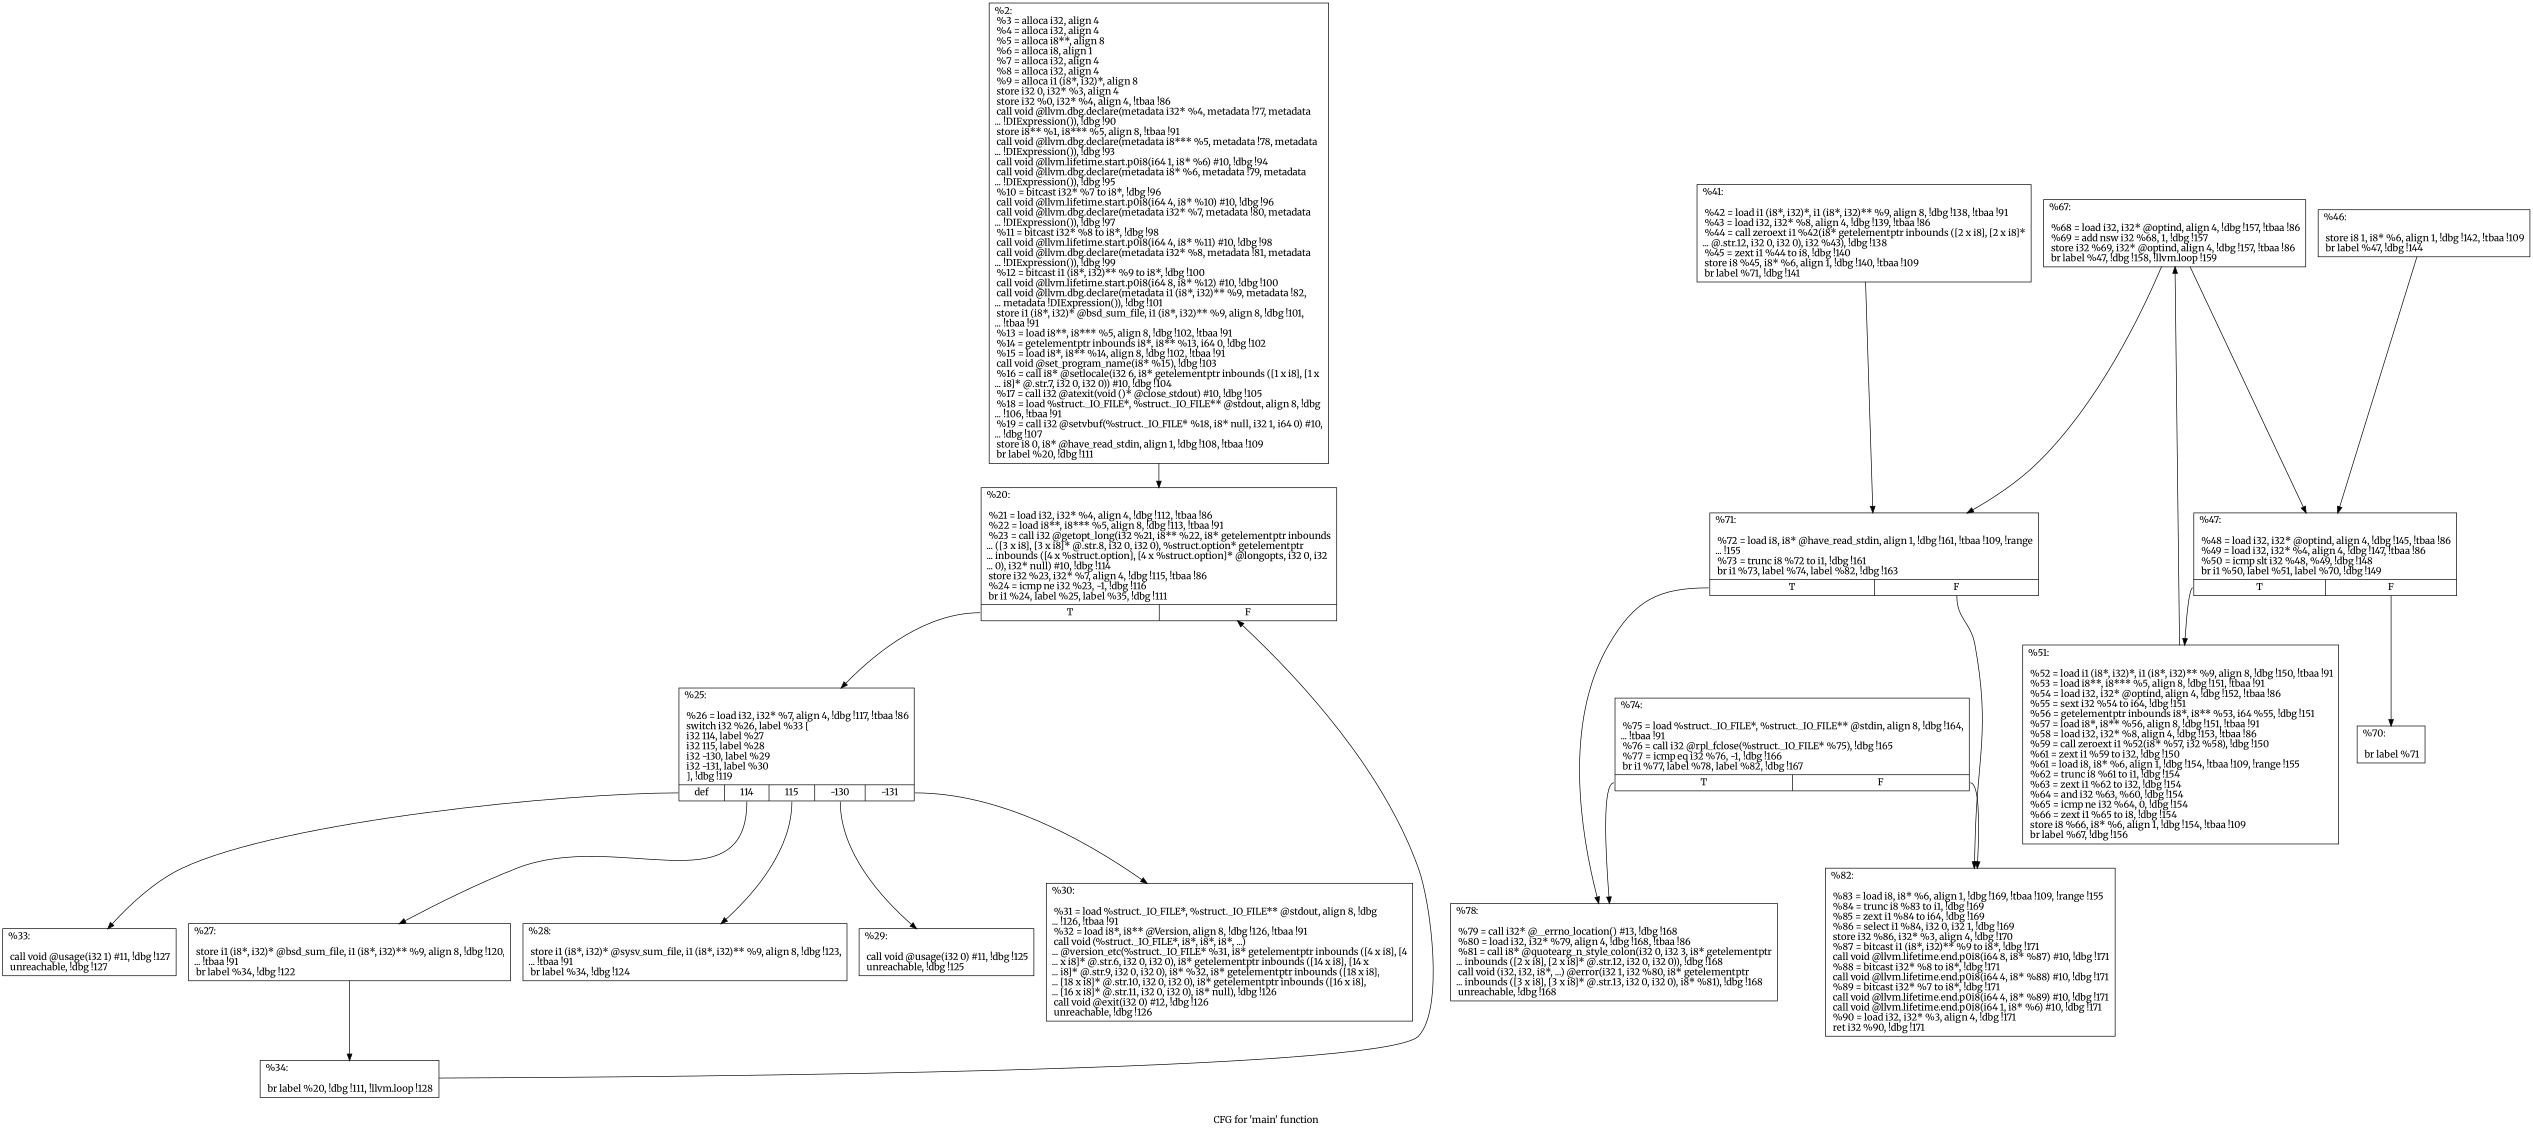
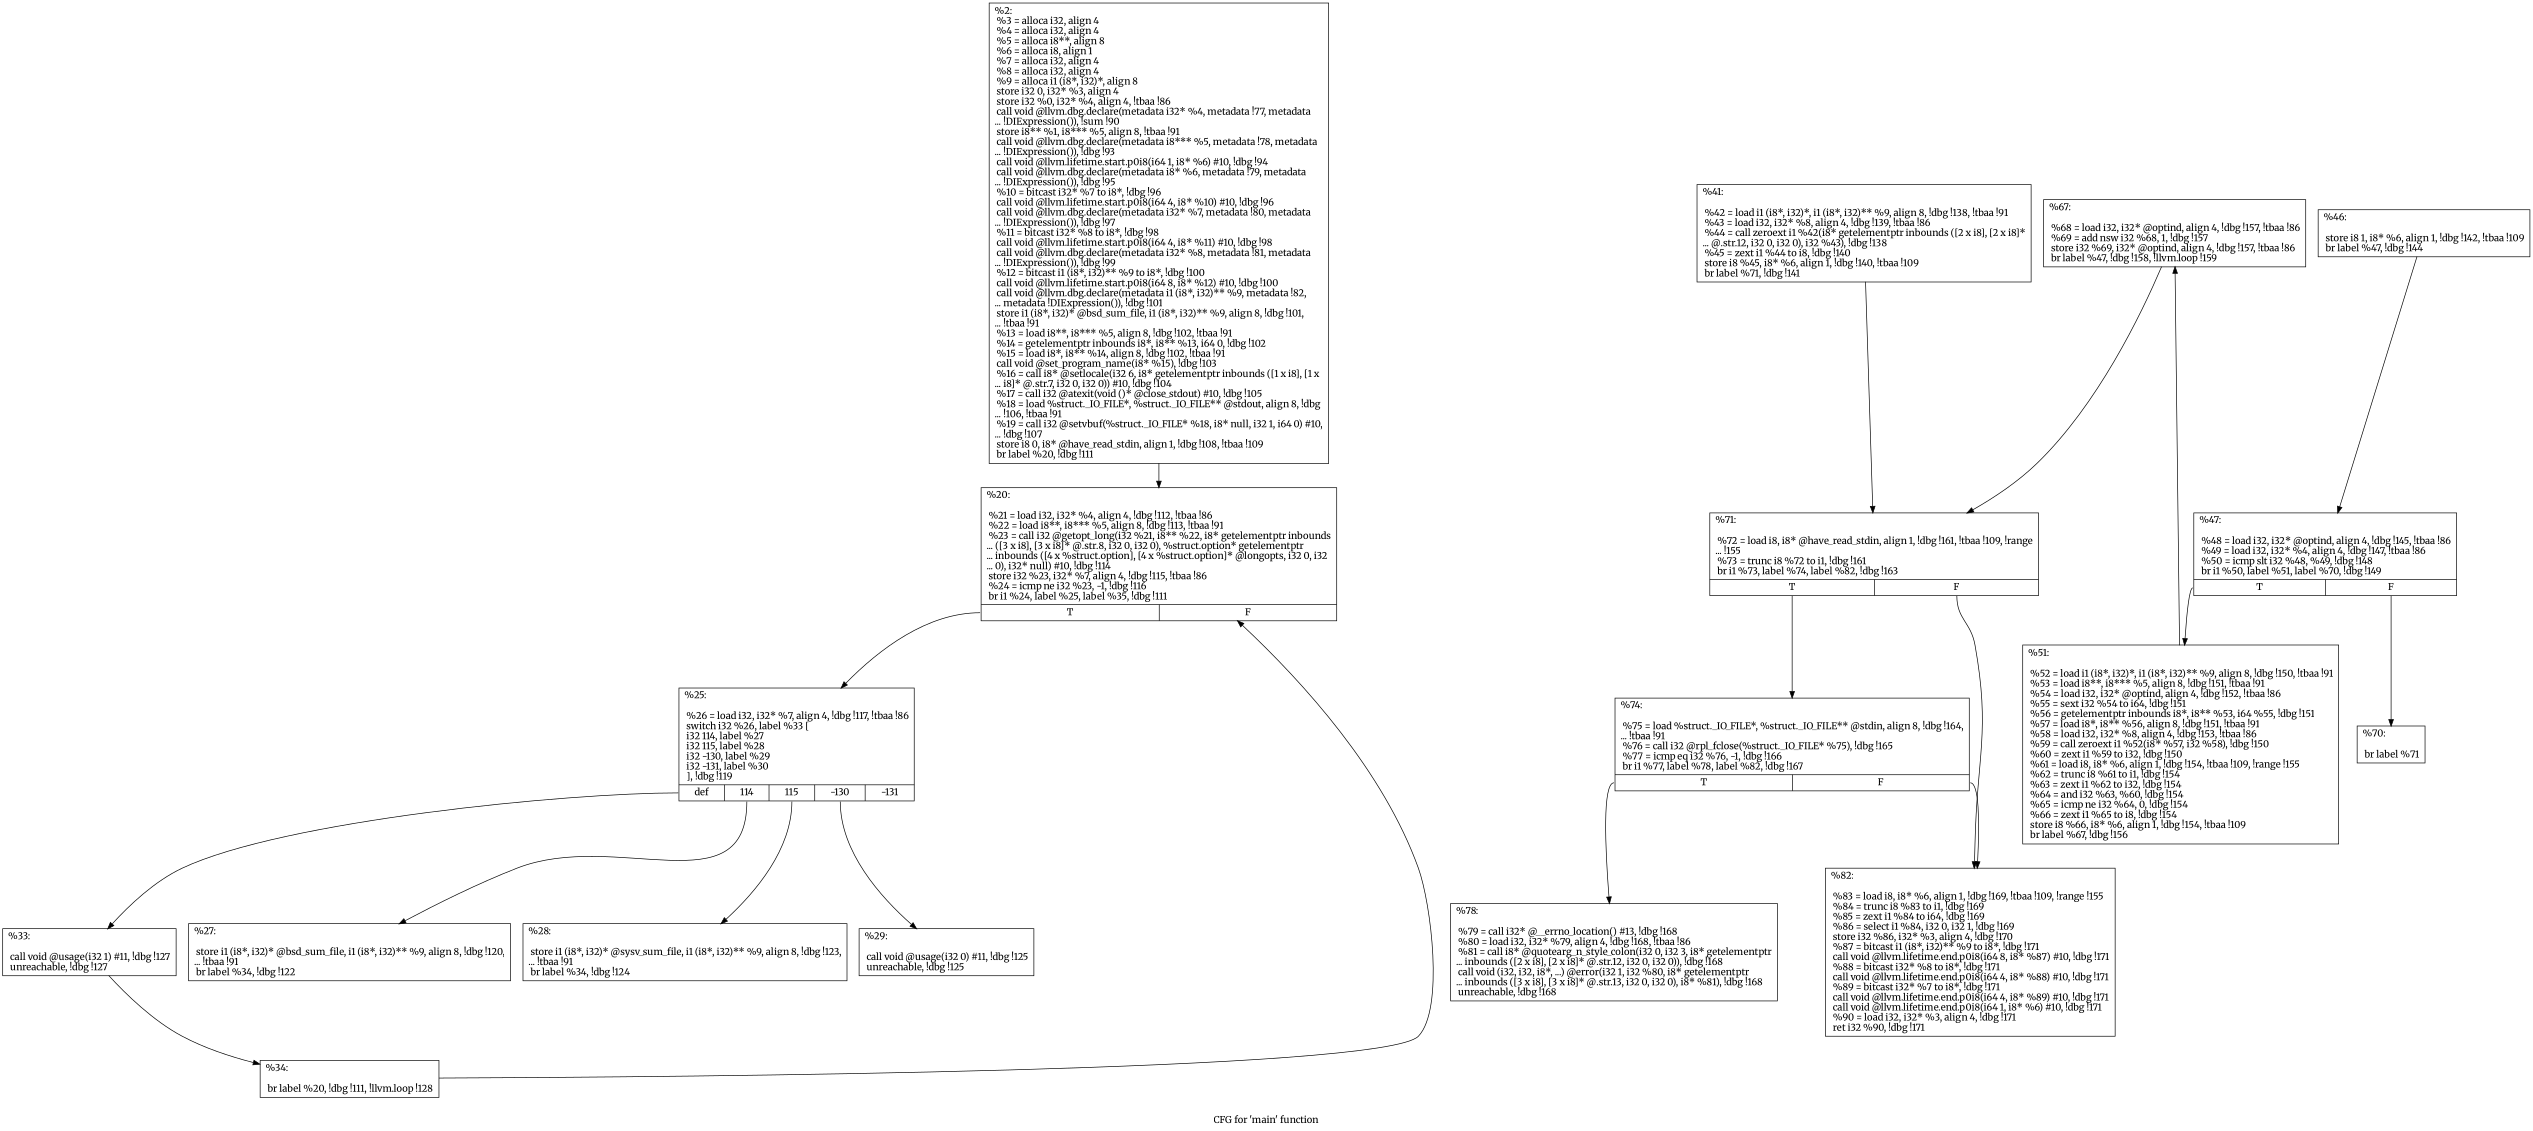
node "%2:": text "... !DIExpression()), !dbg !90" -> "... !DIExpression()), !sum !90"
edge "%67:" -> "%47:": removed
edge "%71:" -> "%78:": now "%71:" -> "%74:"
node "%51:": text "%61 = zext i1 %59 to i32, !dbg !150" -> "%60 = zext i1 %59 to i32, !dbg !150"
node "%30:": removed
edge "%27:" -> "%34:": now "%33:" -> "%34:"
